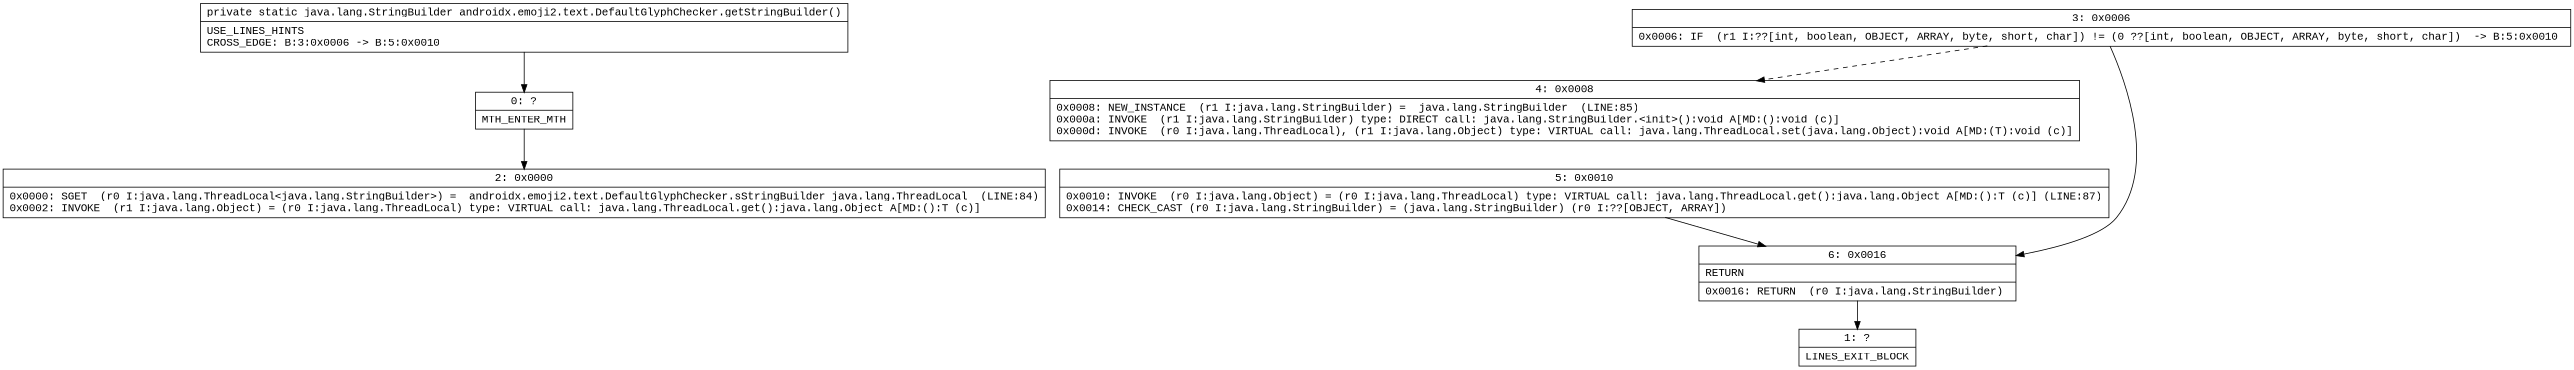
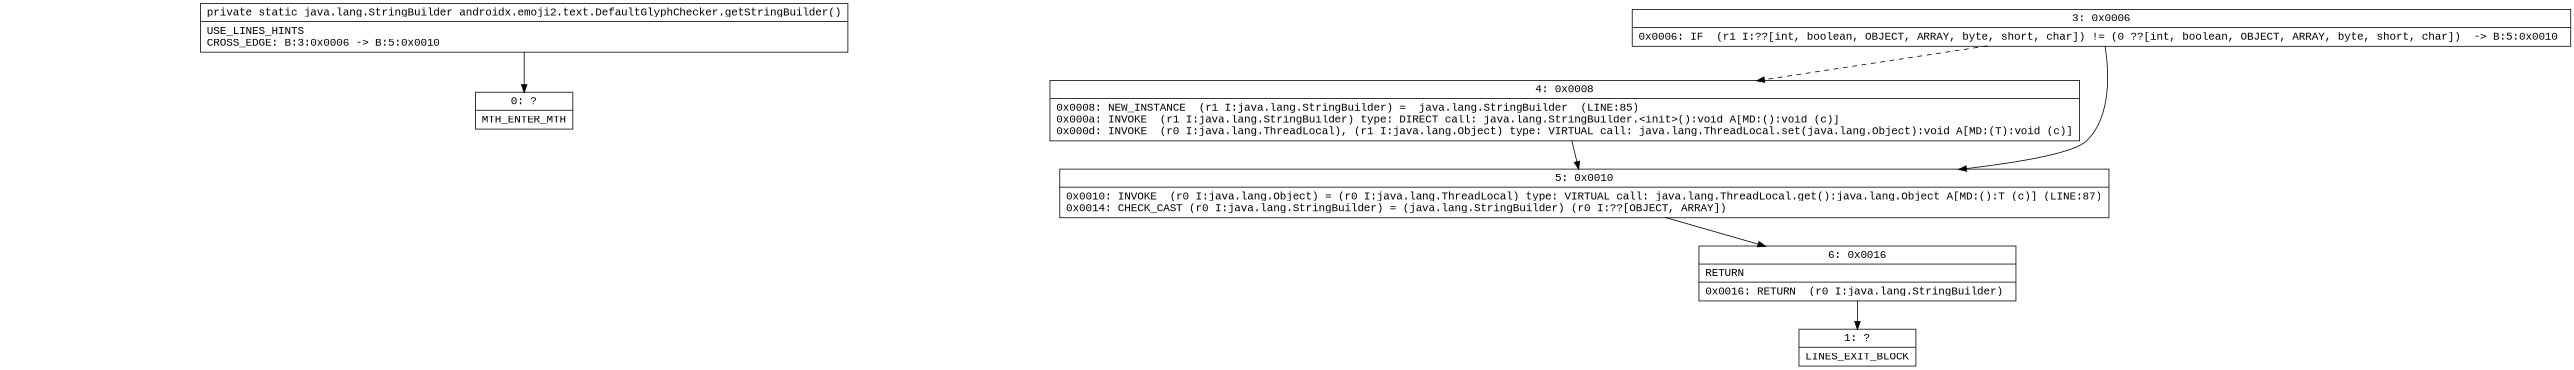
edge "4: 0x0008" -> "5: 0x0010": added
edge "3: 0x0006" -> "6: 0x0016": now "3: 0x0006" -> "5: 0x0010"
node "2: 0x0000": removed
